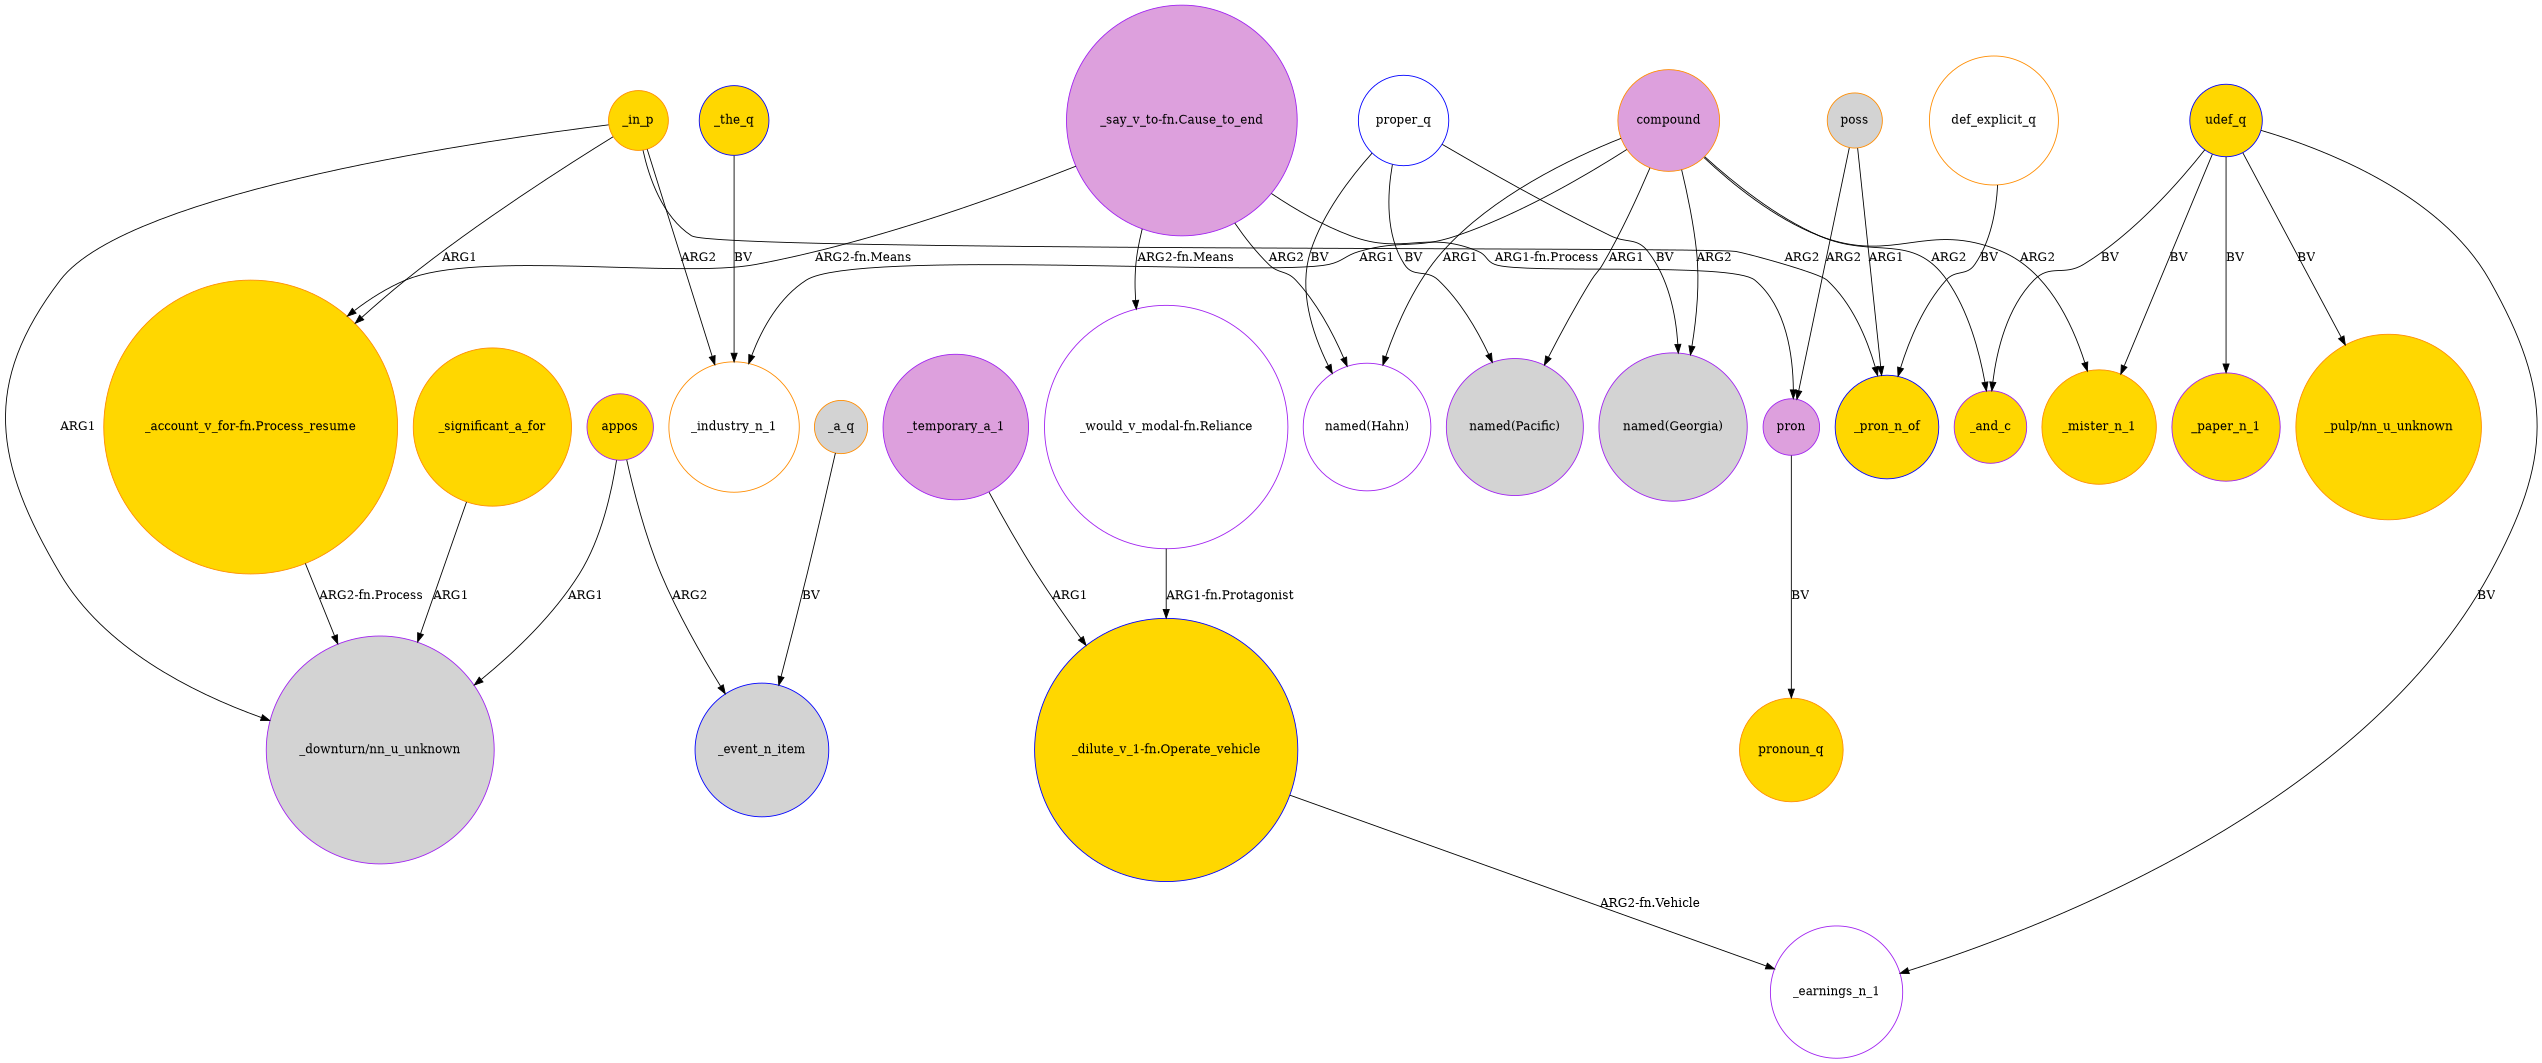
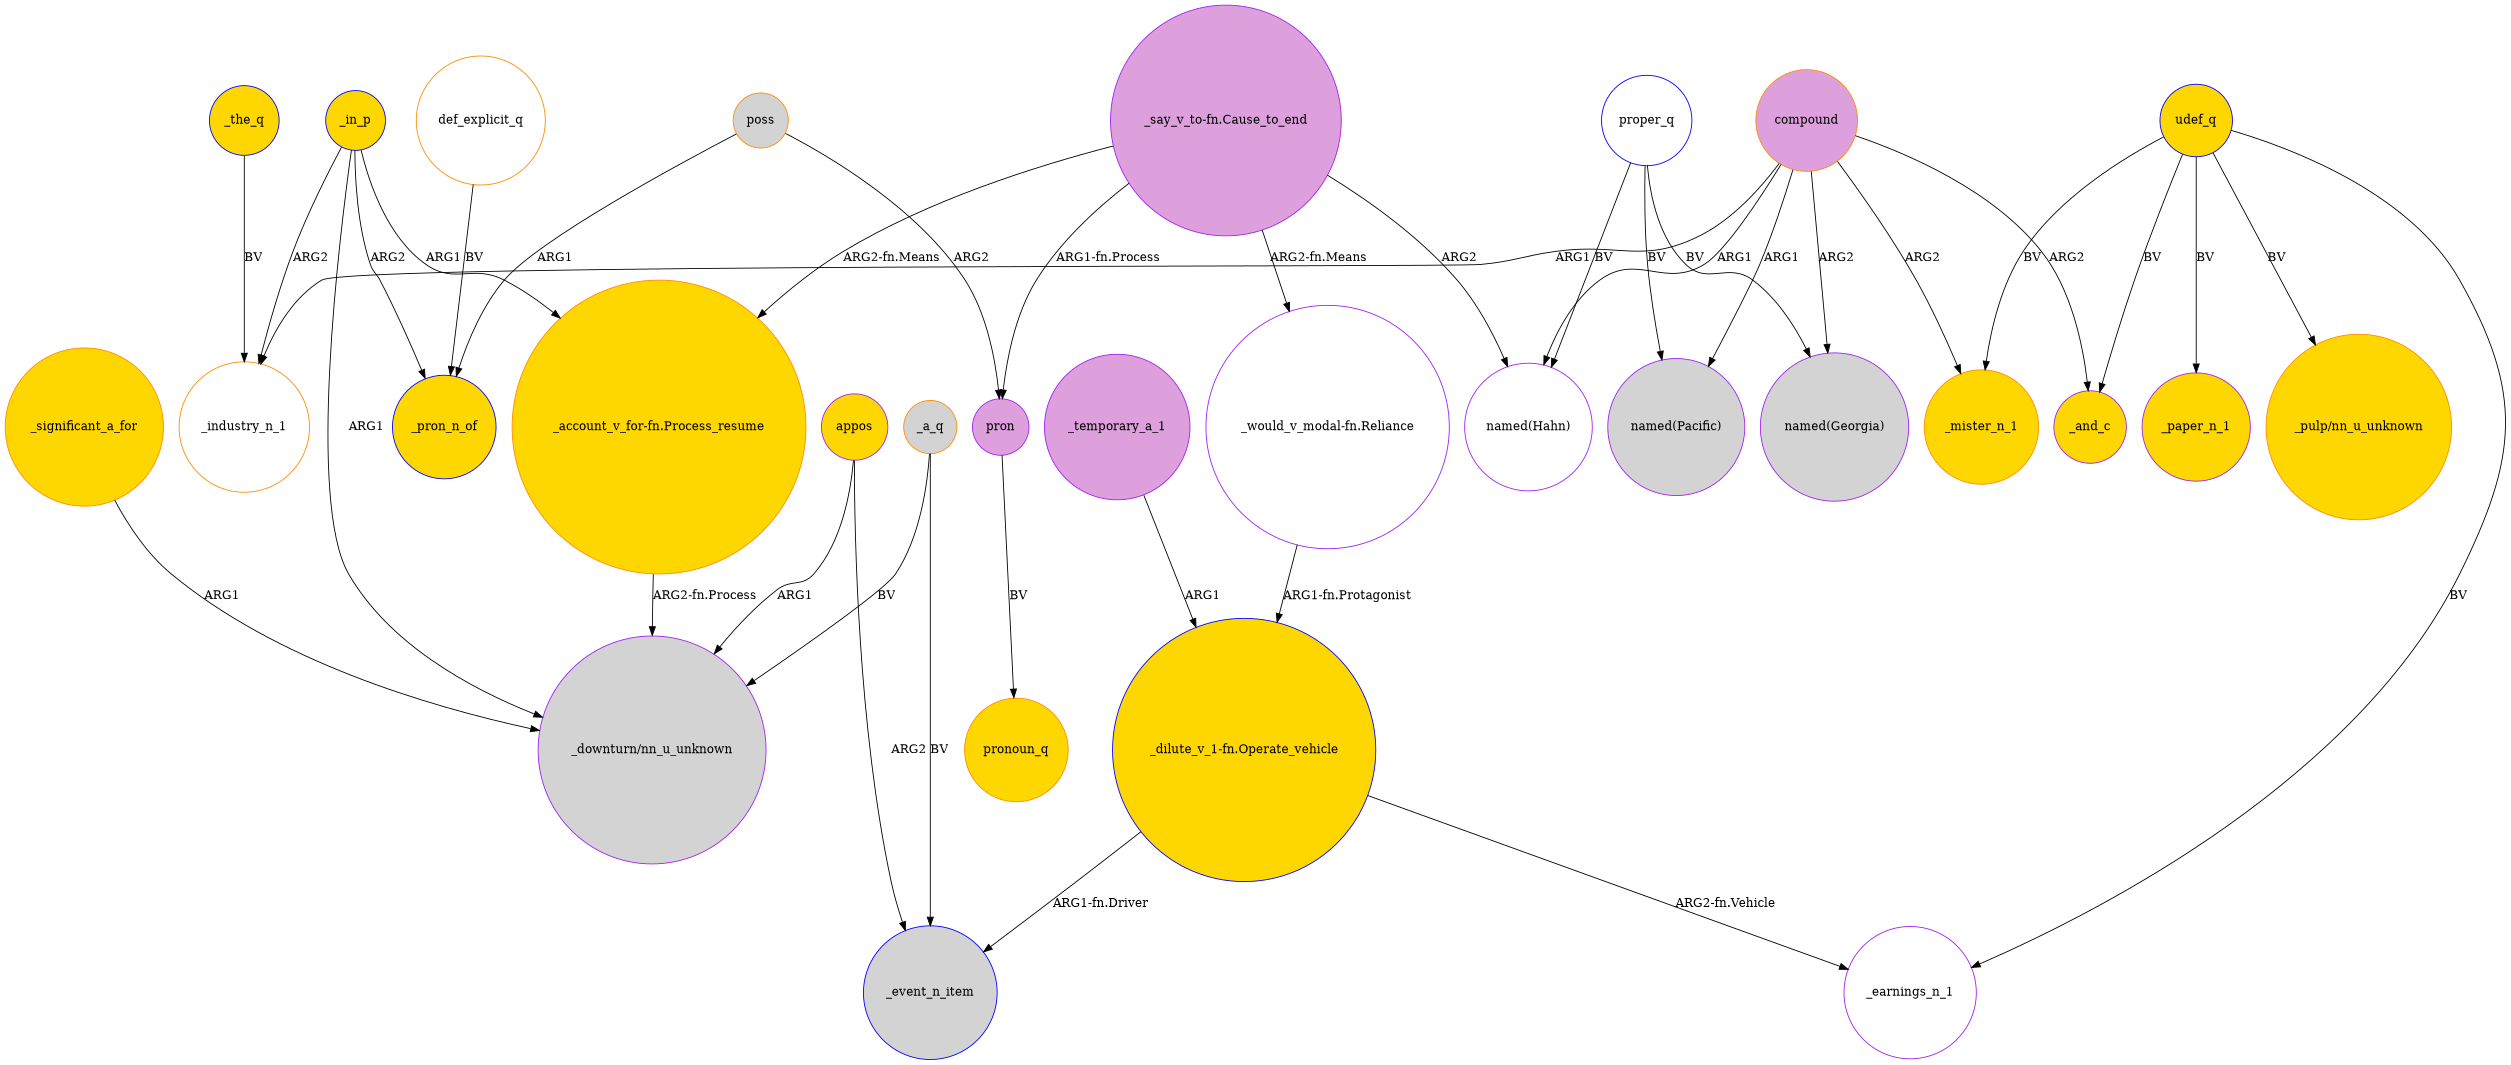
node "_in_p": color darkorange -> blue
edge "_a_q" -> "_downturn/nn_u_unknown": added, label "BV"
edge "_dilute_v_1-fn.Operate_vehicle" -> "_event_n_item": added, label "ARG1-fn.Driver"
